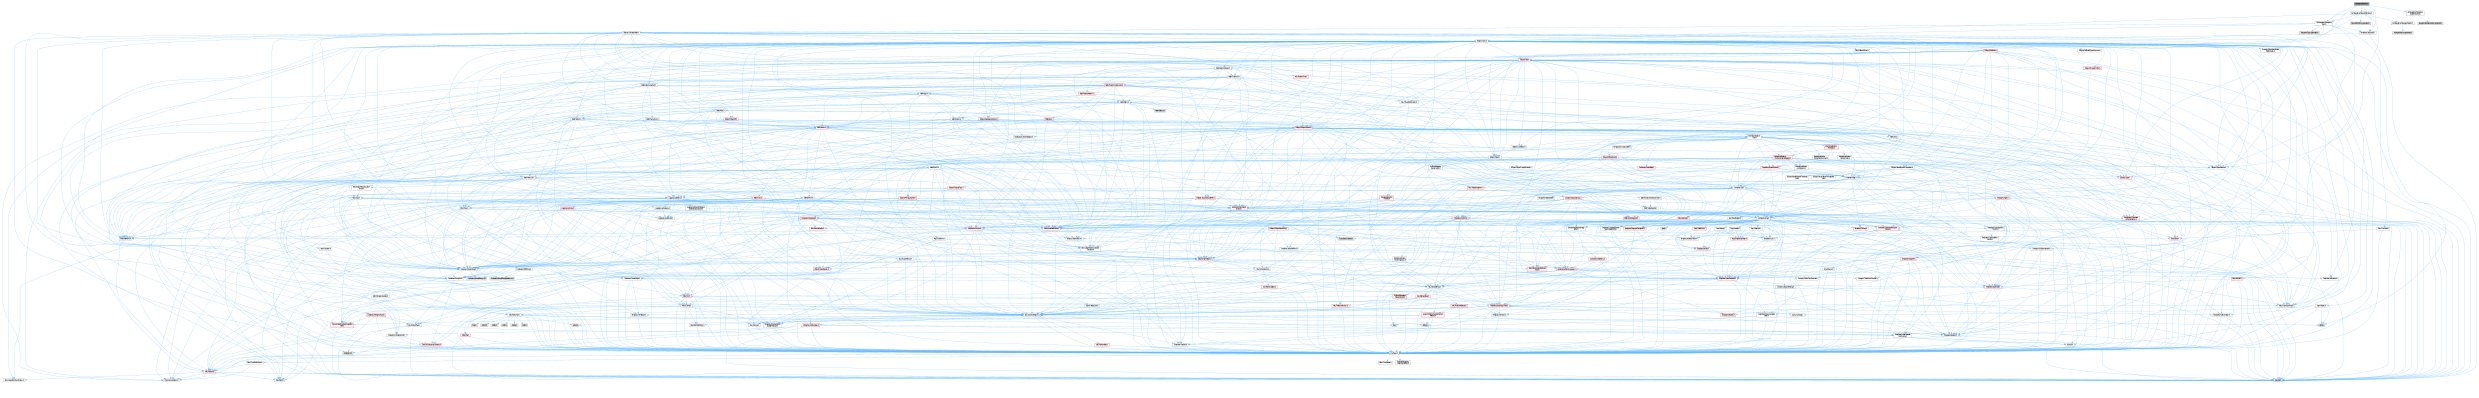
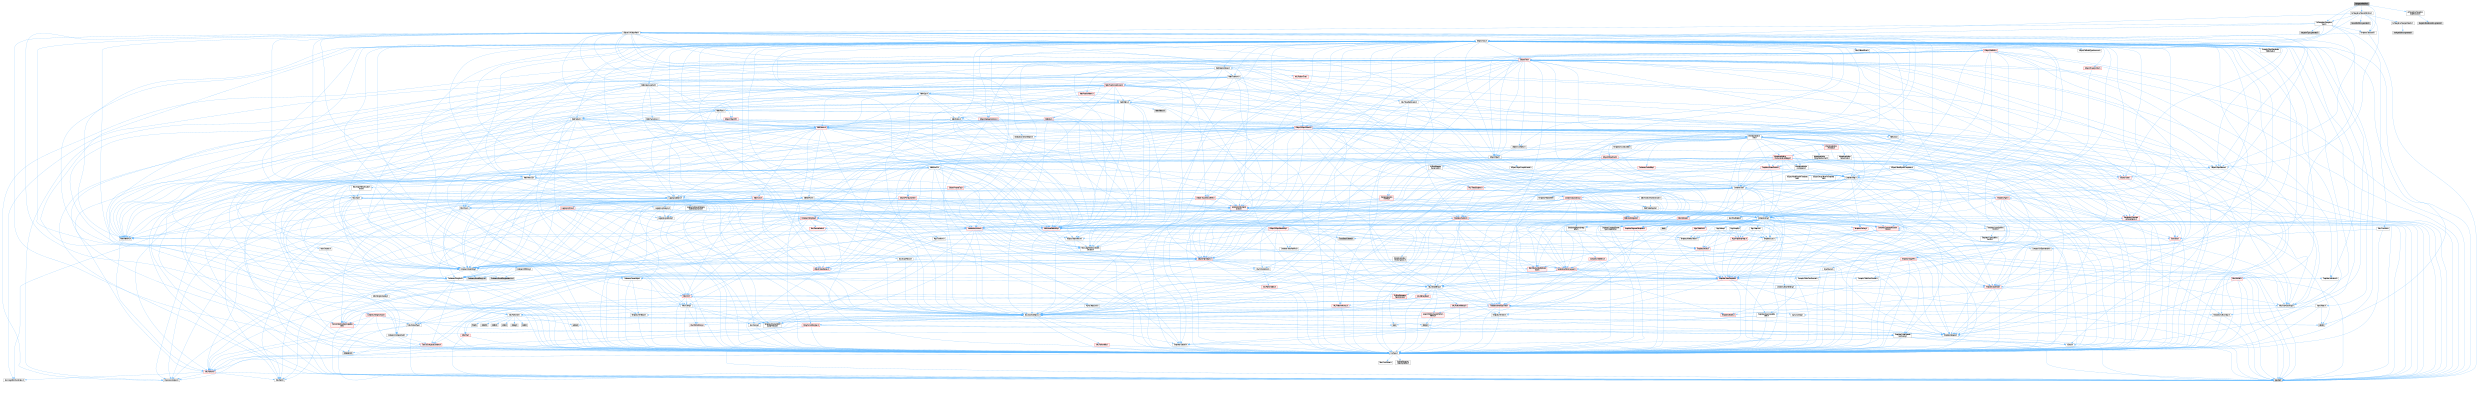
node "Misc/CoreMiscDefines.h": removed
